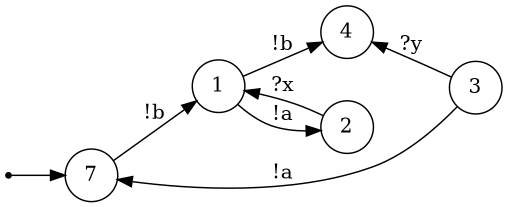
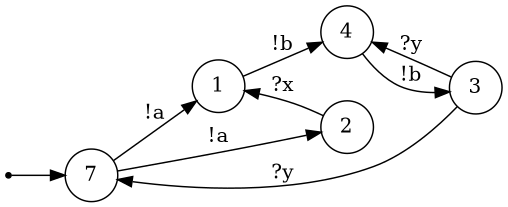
edge "4" -> "3": added, label "!b"
edge "7" -> "1": label "!b" -> "!a"
edge "1" -> "2": now "7" -> "2"
edge "3" -> "7": label "!a" -> "?y"
